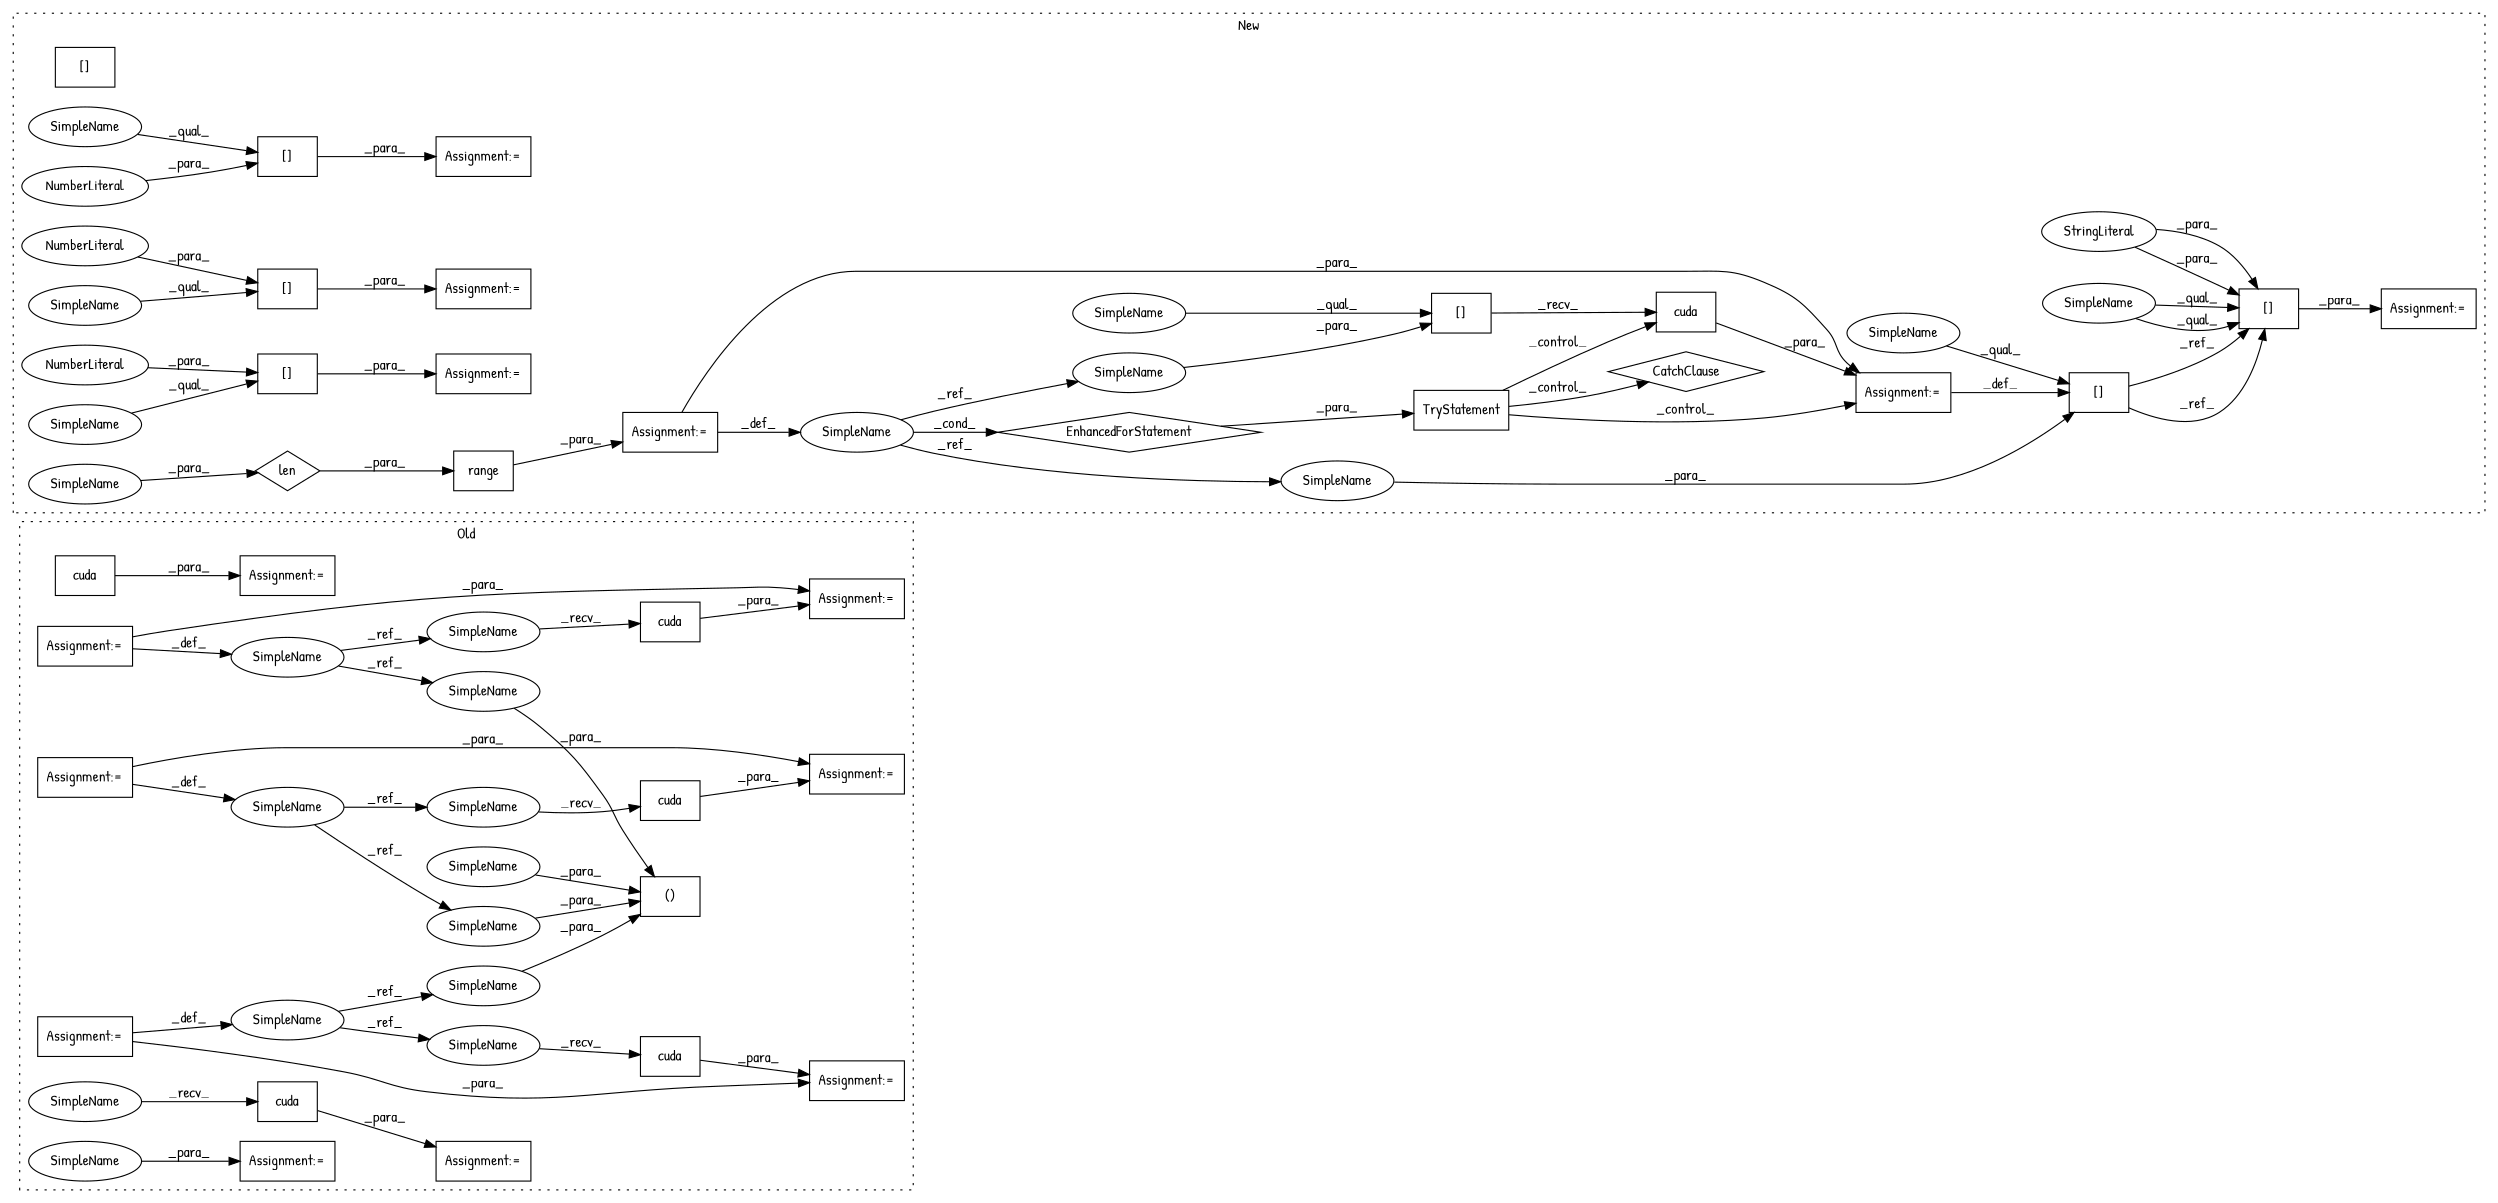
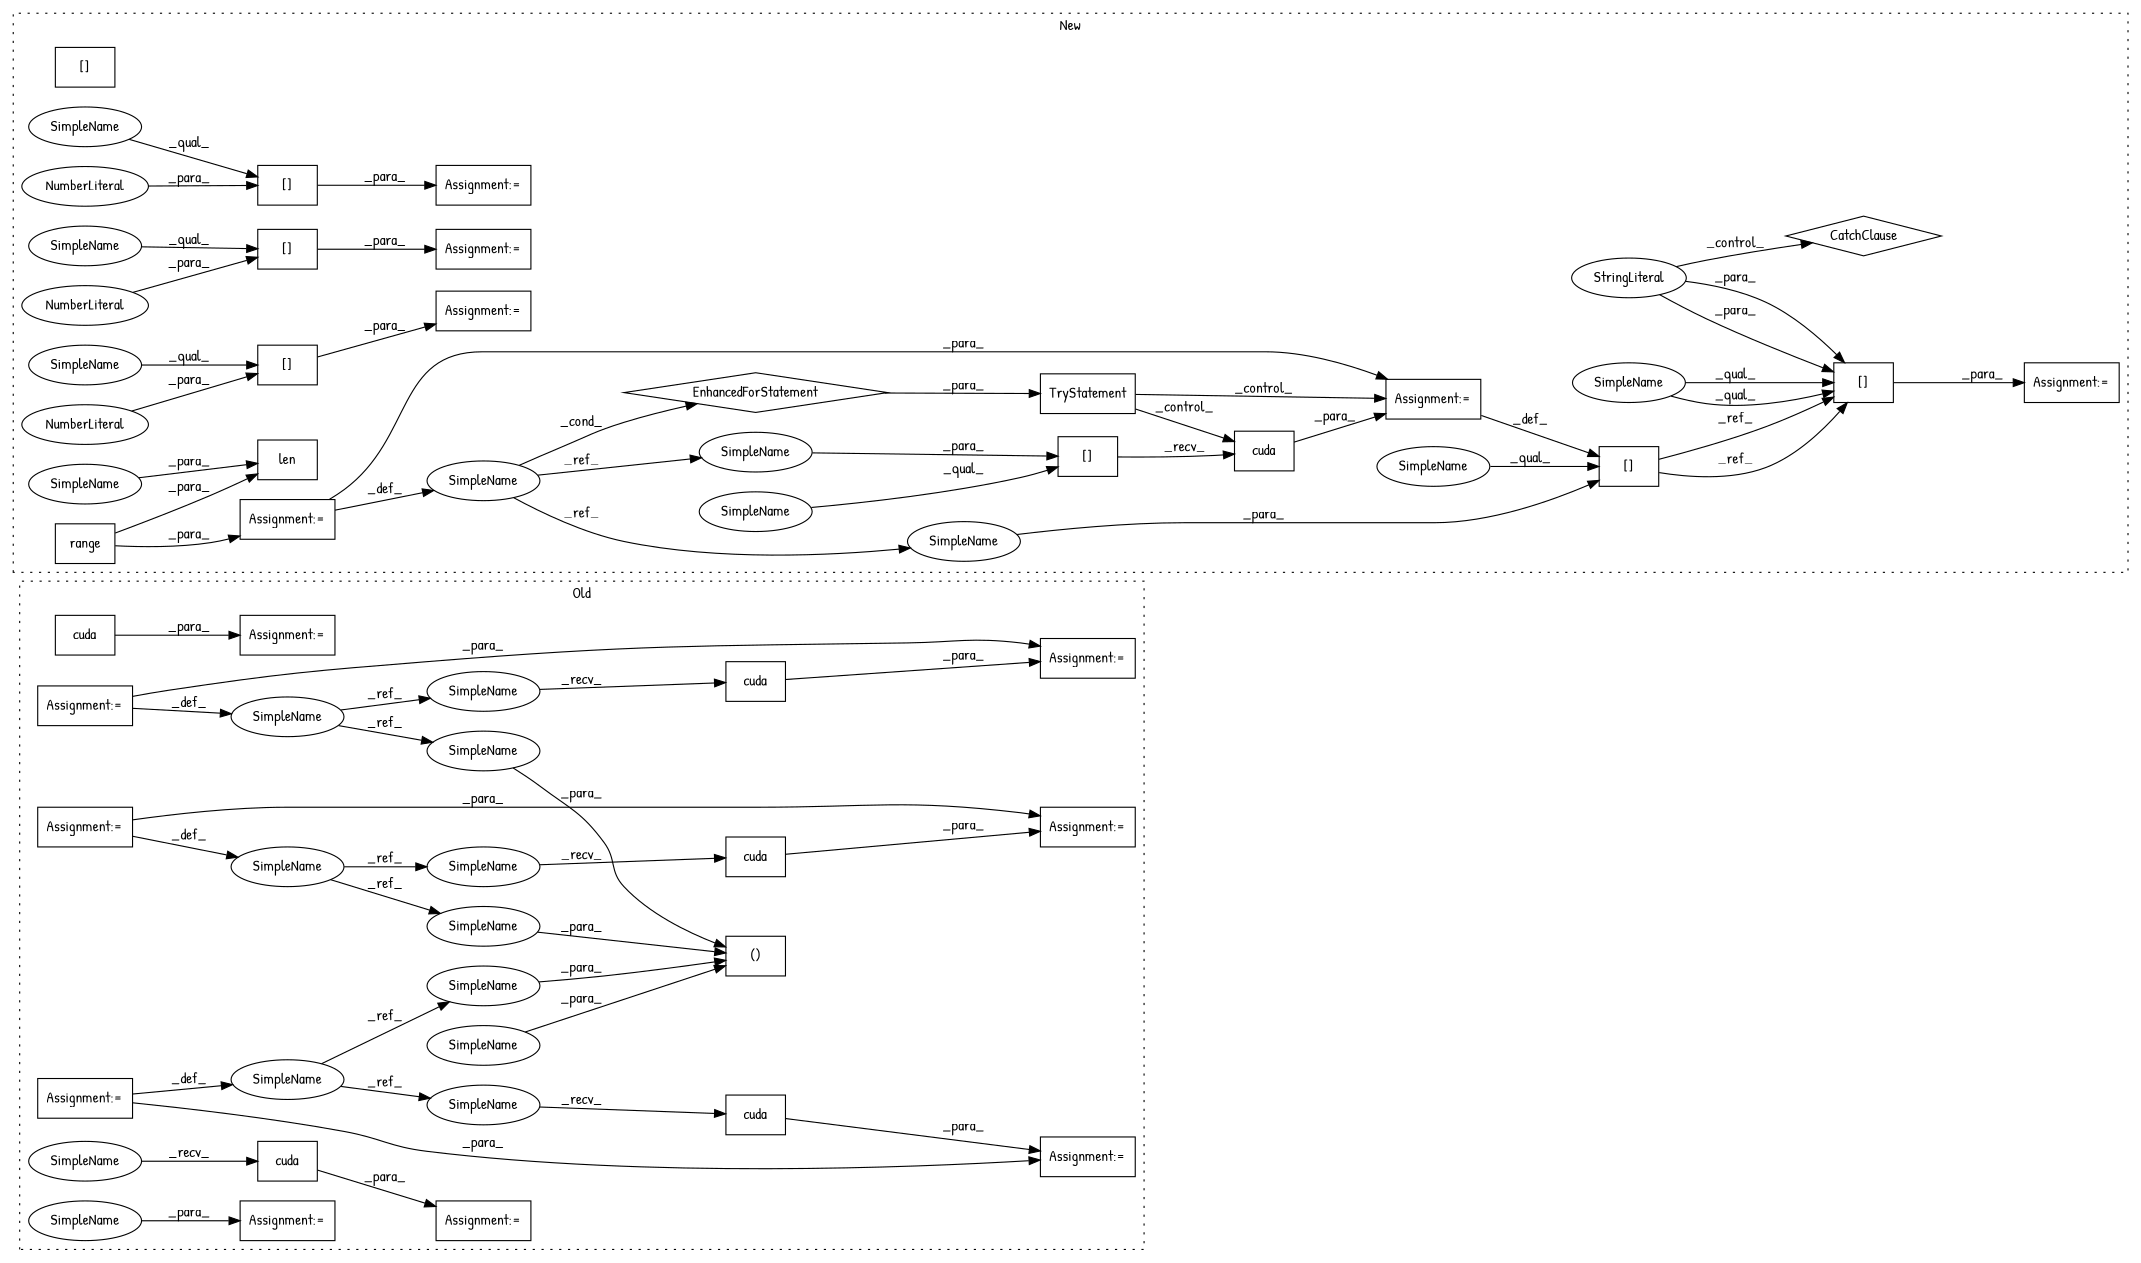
edge "TryStatement" -> "CatchClause": now "StringLiteral" -> "CatchClause"
node "len": shape diamond -> box
edge "len" -> "range": reversed
